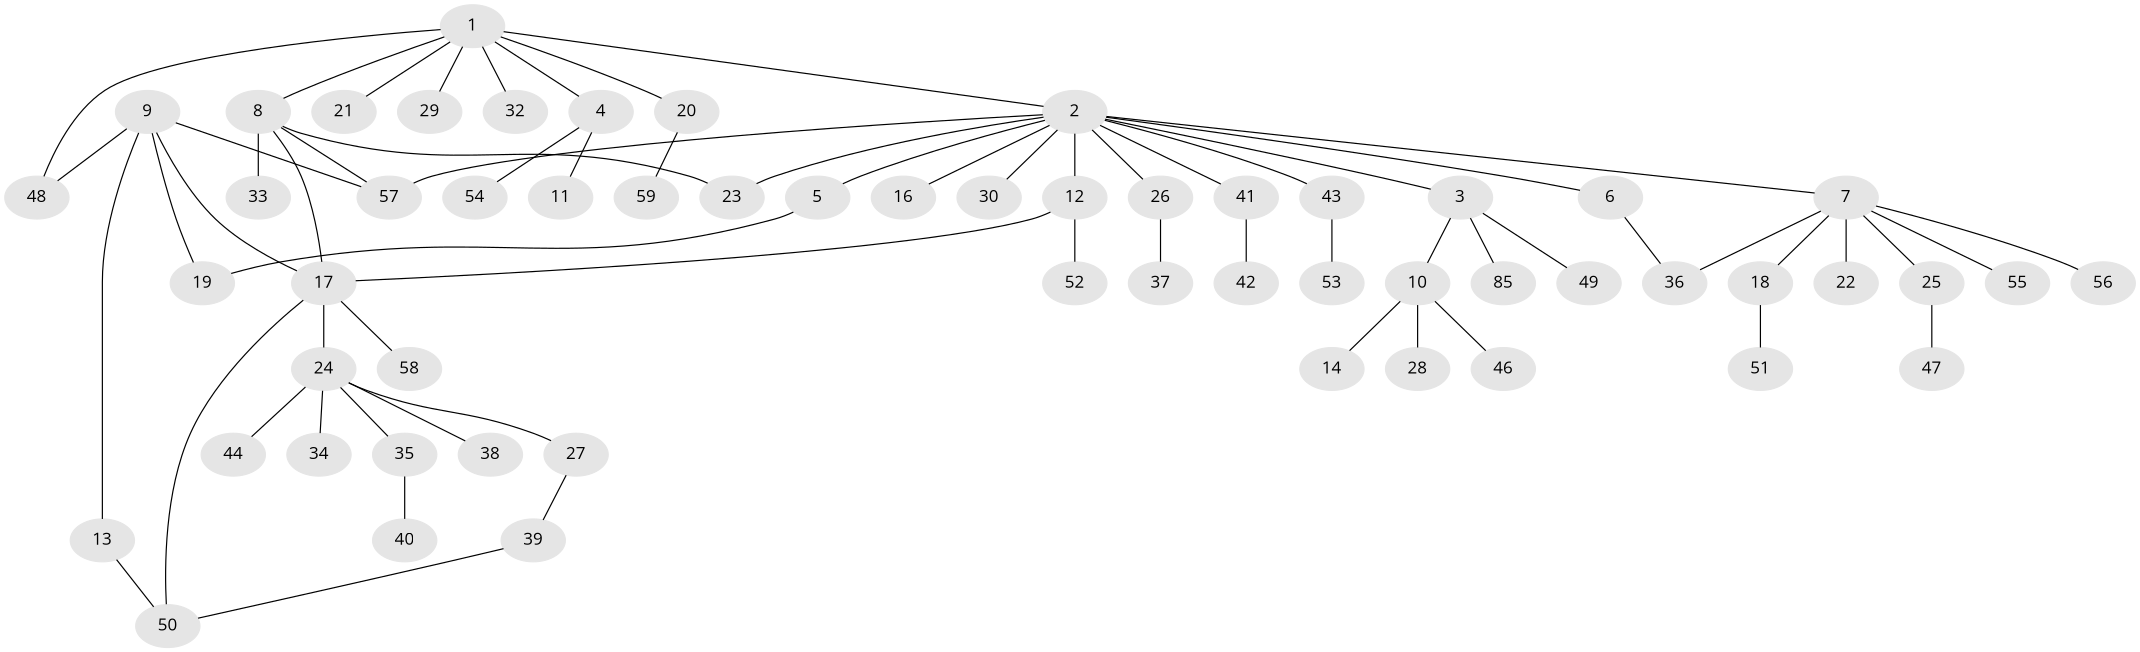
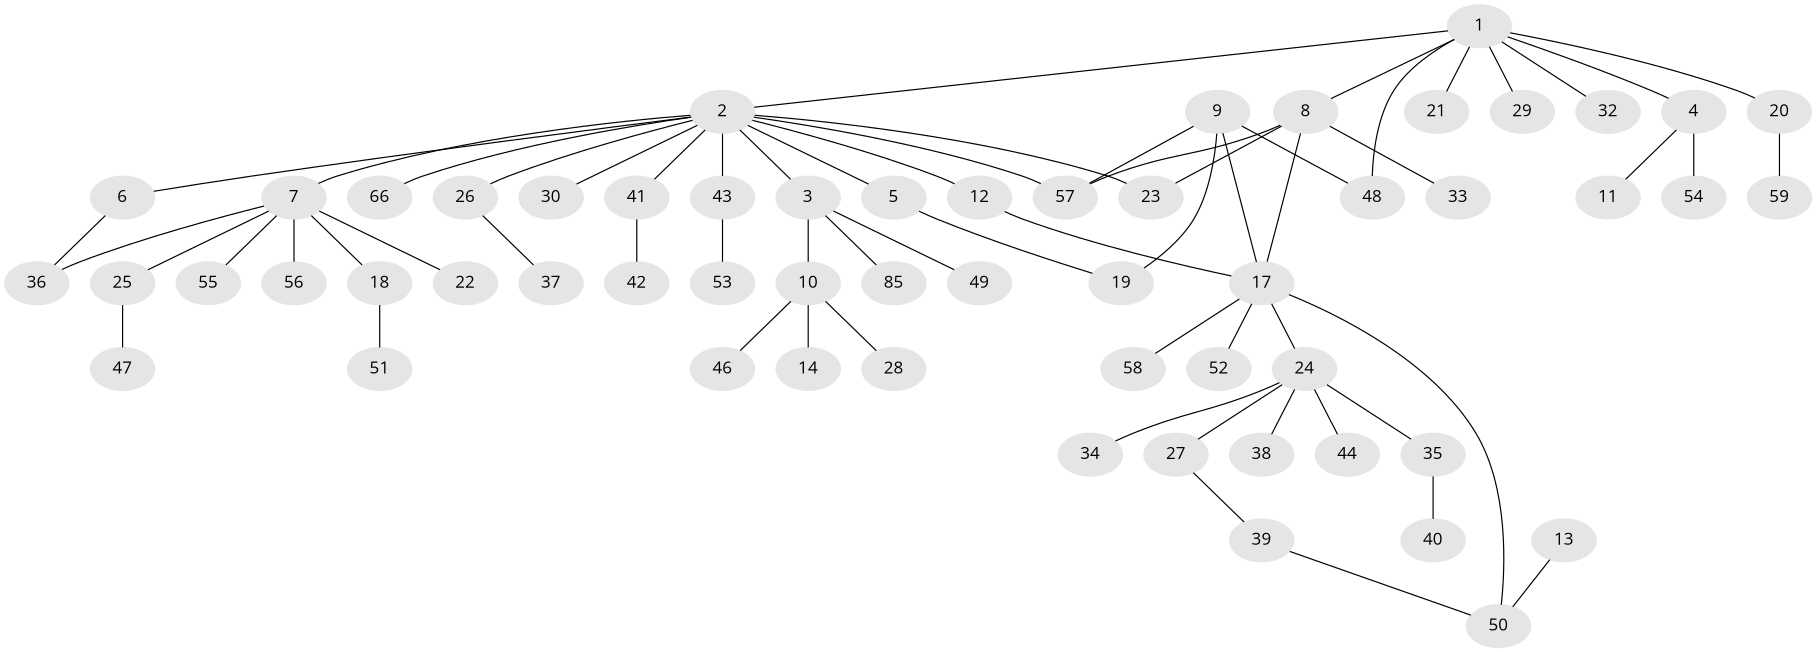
node "16": label "16" -> "66"
edge "12" -- "52": now "17" -- "52"
edge "9" -- "13": removed
